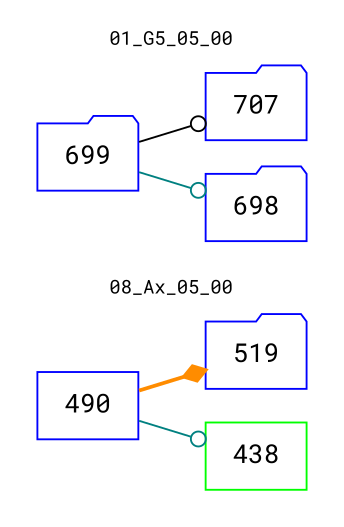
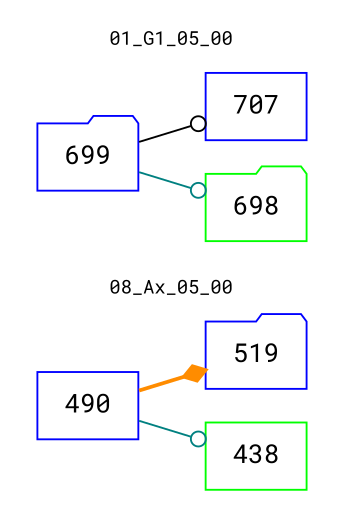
cluster "01_G5_05_00": label "01_G5_05_00" -> "01_G1_05_00"
node "707": shape folder -> box
node "698": color blue -> green
